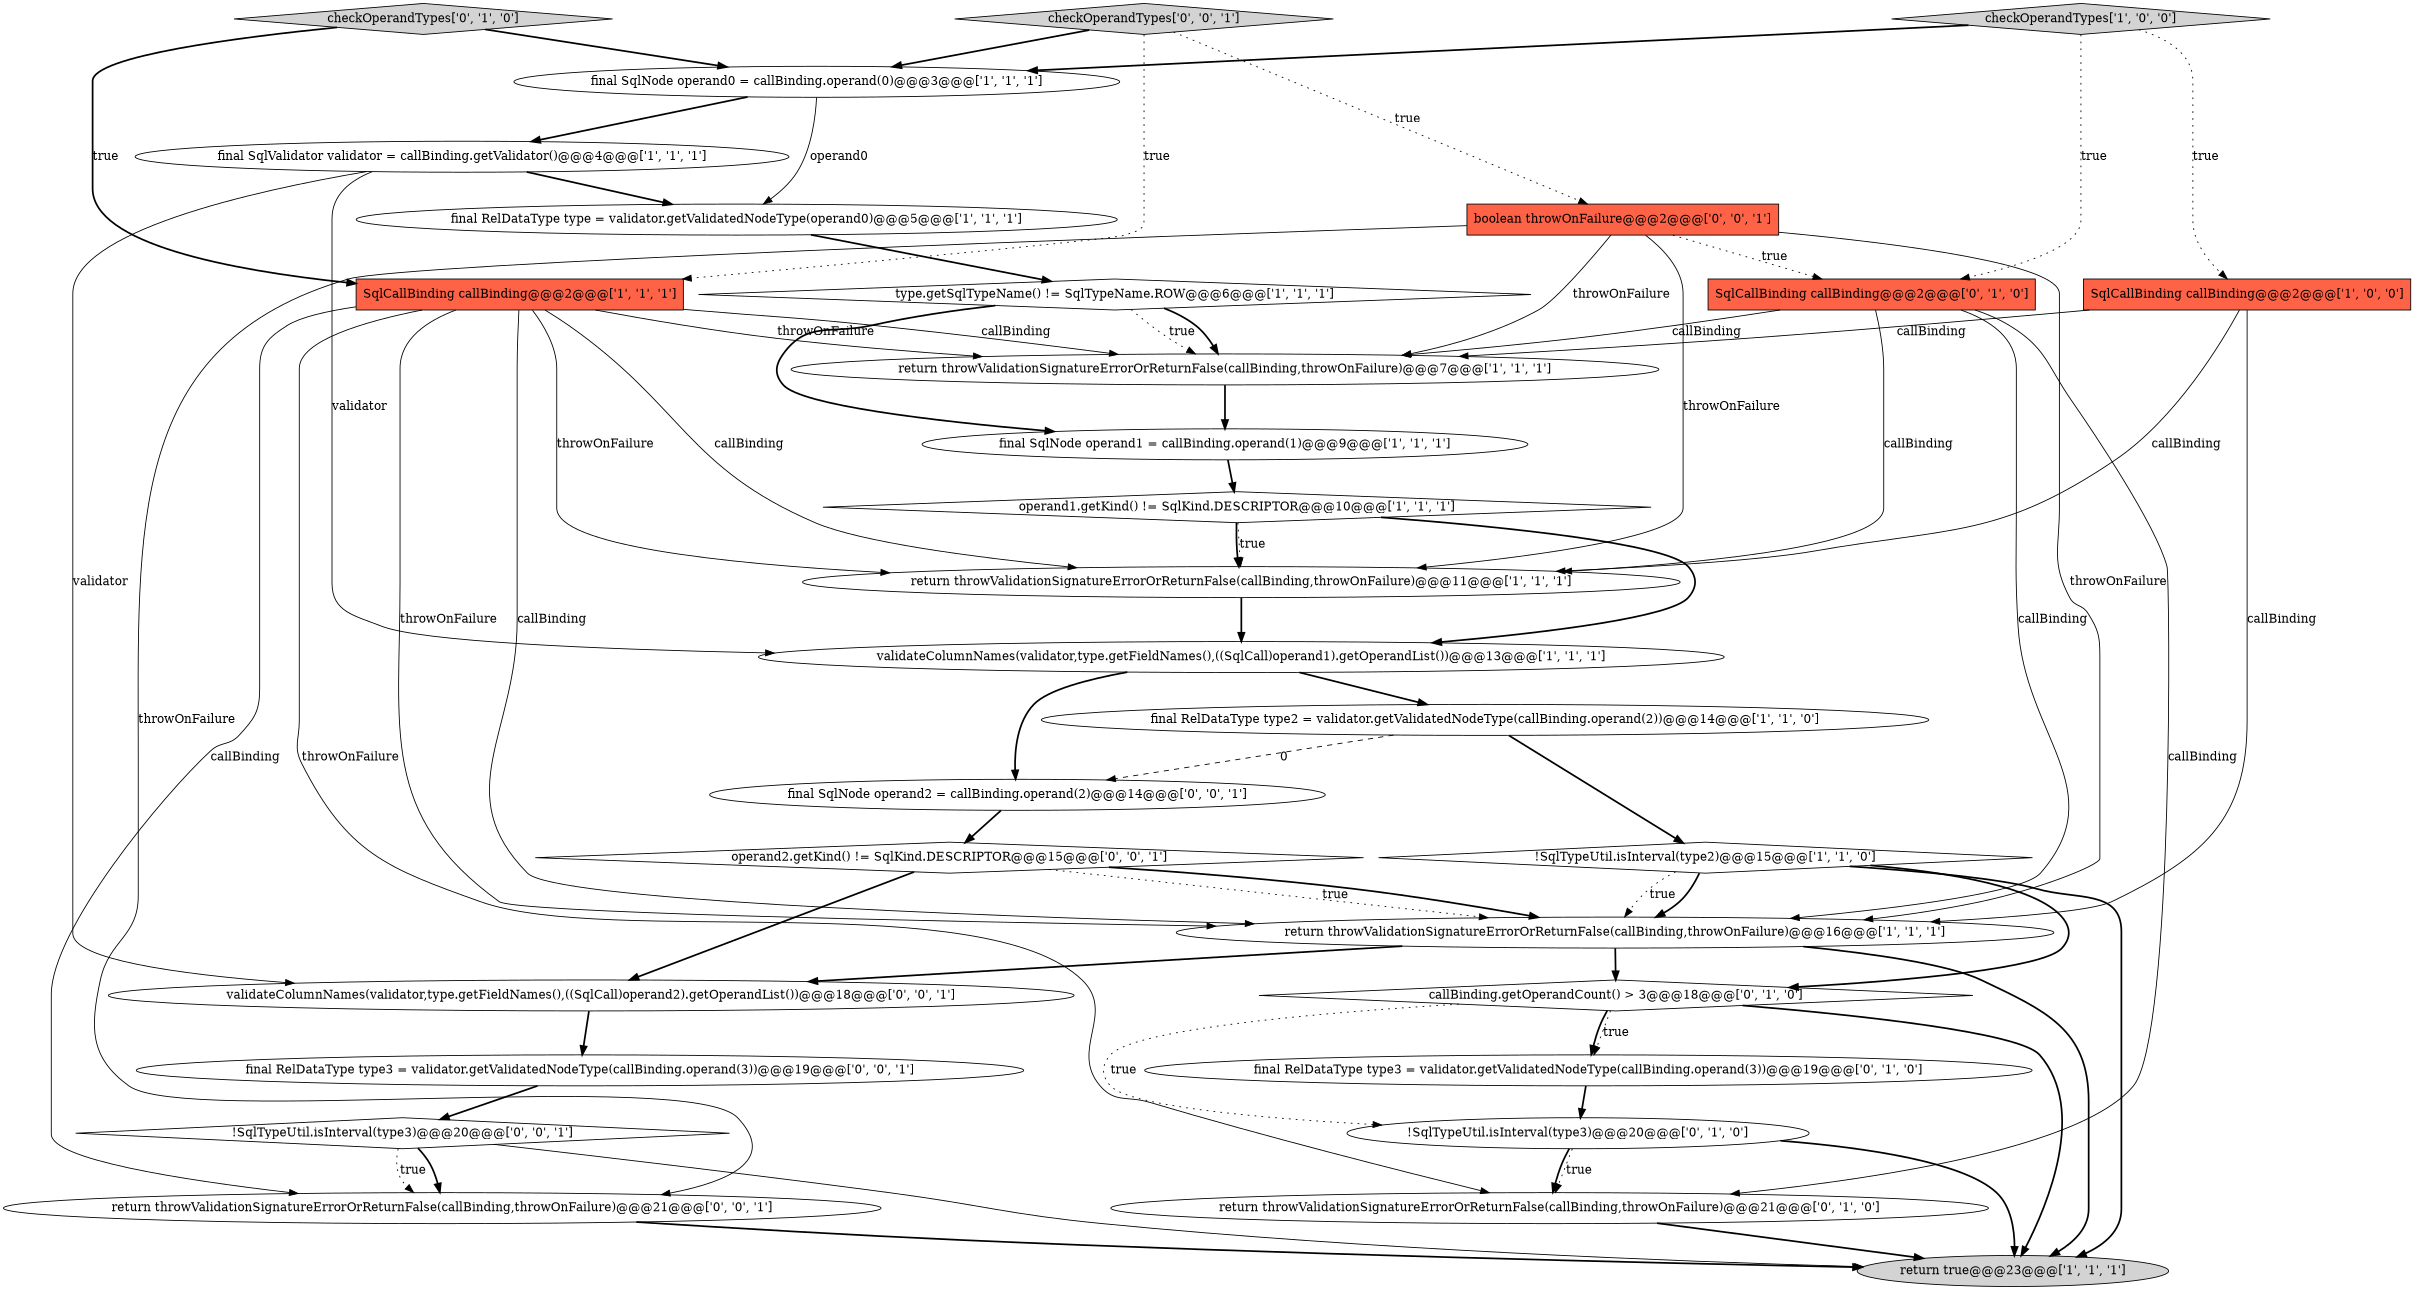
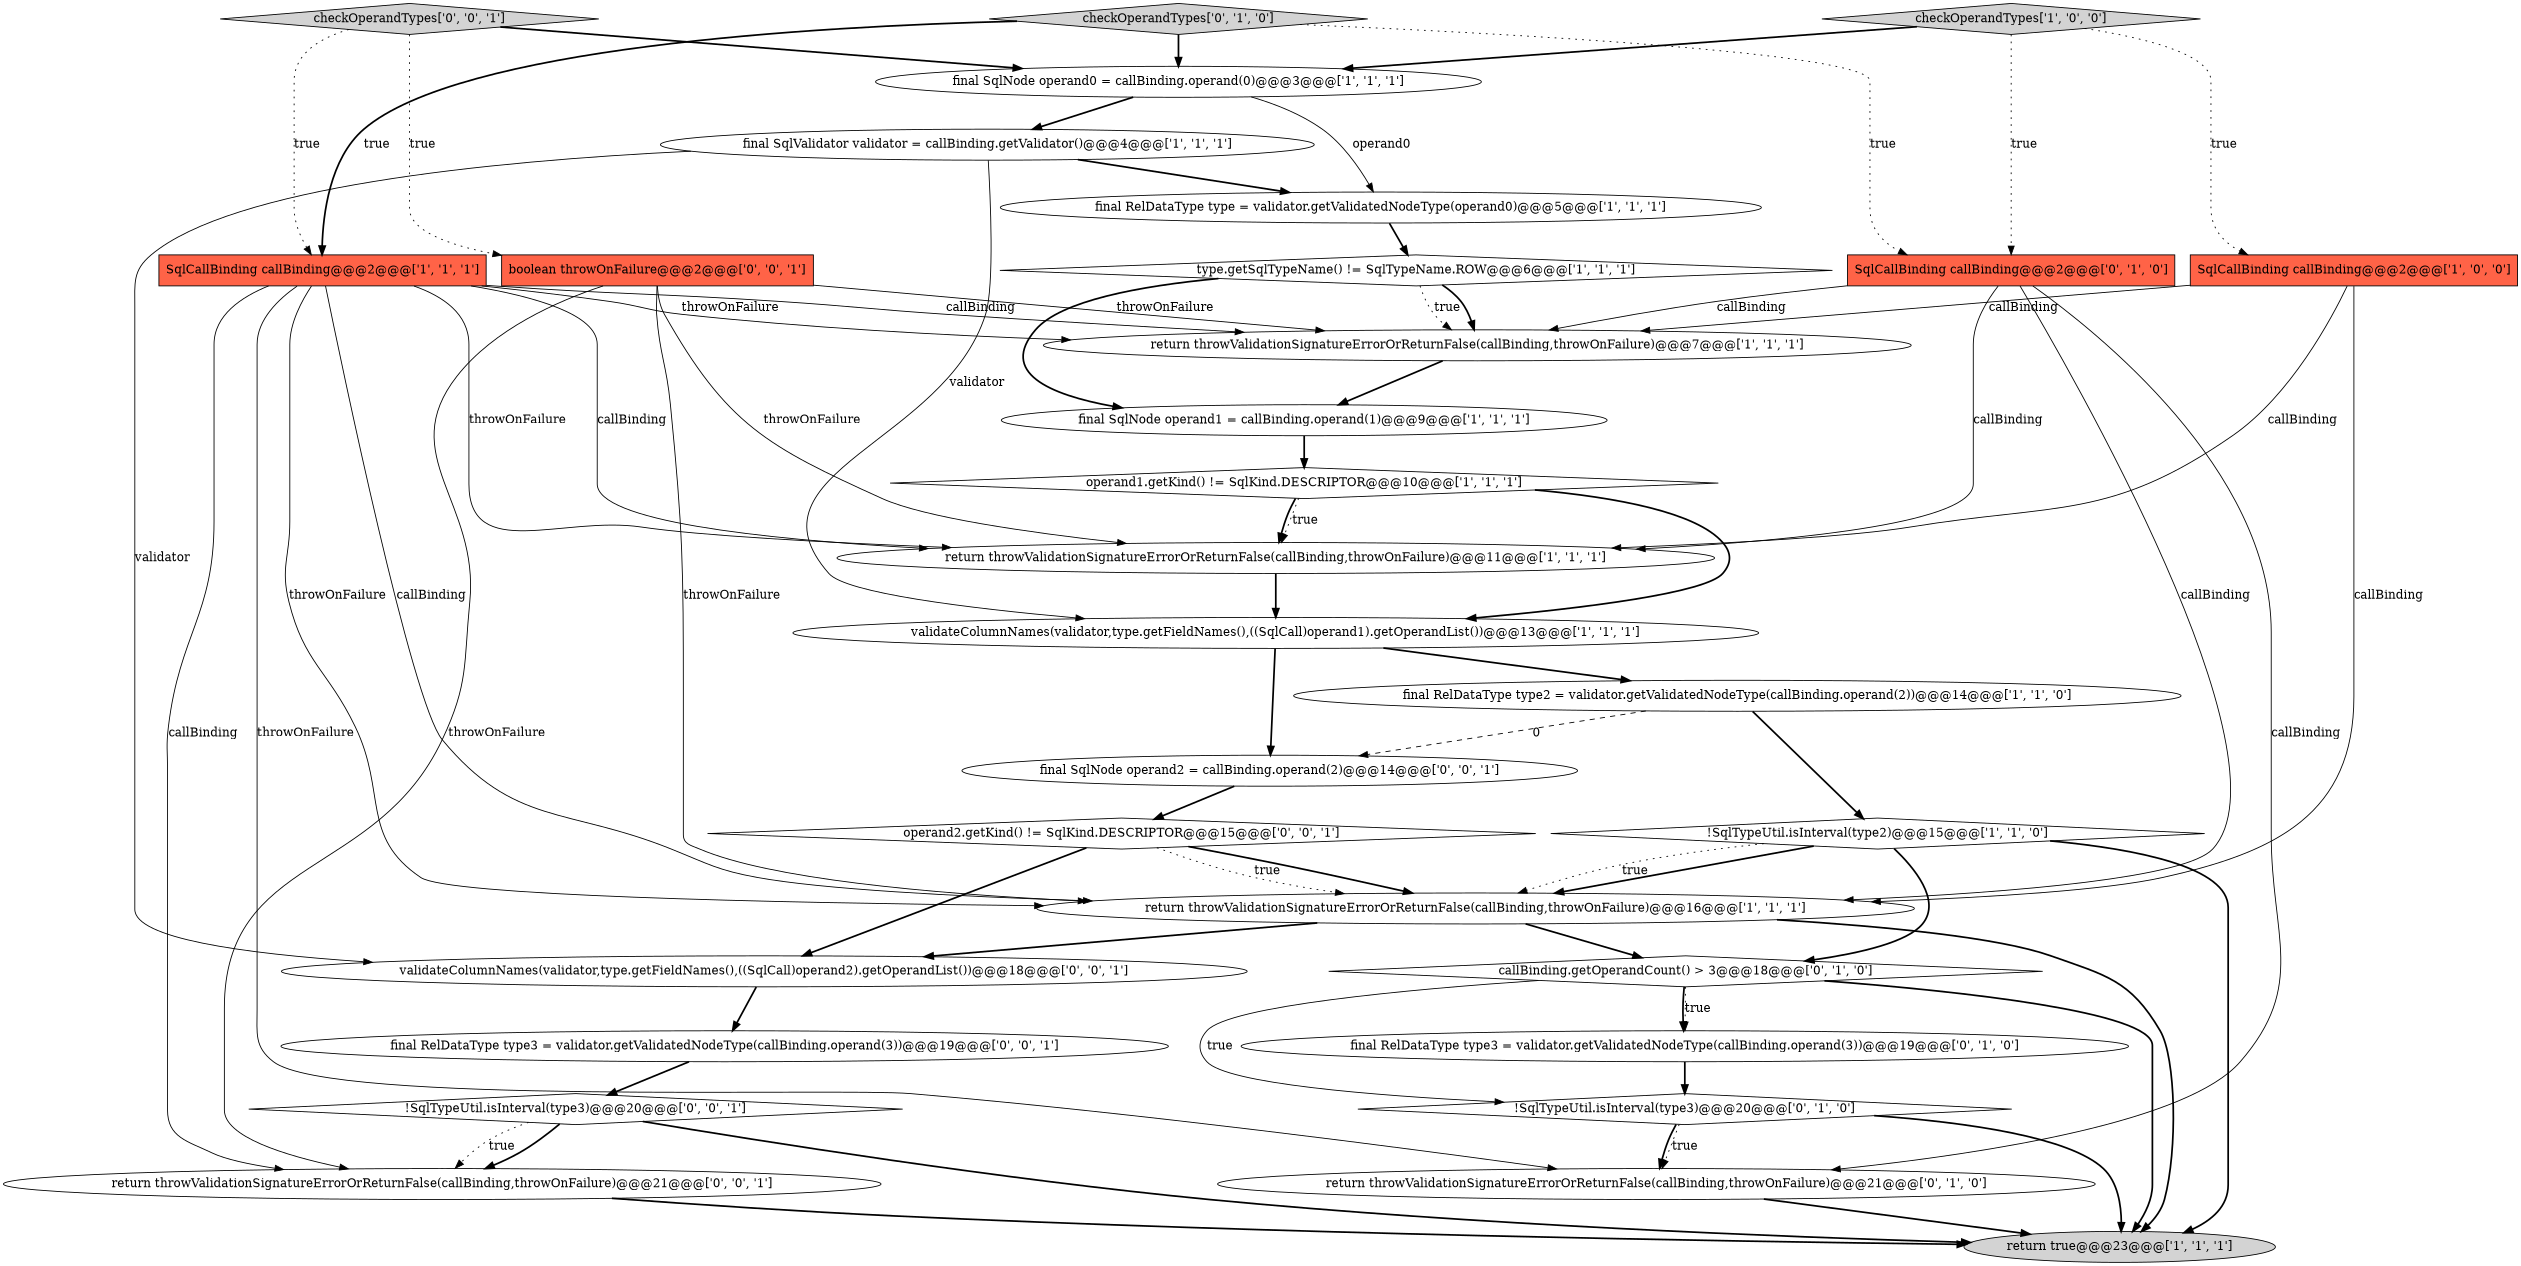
edge "boolean throwOnFailure@@@2@@@['0', '0', '1']" -> "SqlCallBinding callBinding@@@2@@@['0', '1', '0']": now "checkOperandTypes['0', '1', '0']" -> "SqlCallBinding callBinding@@@2@@@['0', '1', '0']"
edge "callBinding.getOperandCount() > 3@@@18@@@['0', '1', '0']" -> "!SqlTypeUtil.isInterval(type3)@@@20@@@['0', '1', '0']": style dotted -> solid
node "!SqlTypeUtil.isInterval(type3)@@@20@@@['0', '1', '0']": shape ellipse -> diamond
edge "!SqlTypeUtil.isInterval(type3)@@@20@@@['0', '0', '1']" -> "return true@@@23@@@['1', '1', '1']": style solid -> bold
